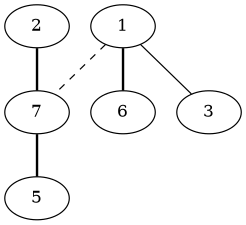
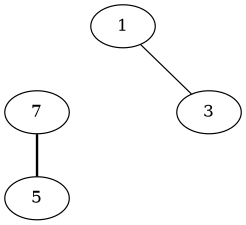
node "2": removed
edge "1" -- "7": removed
node "6": removed
